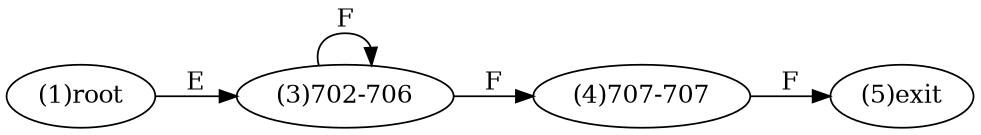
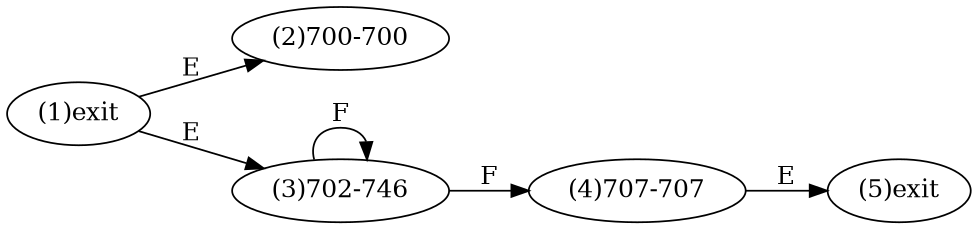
node "(2)700-700": added
edge "(4)707-707" -> "(5)exit": label "F" -> "E"
node "(1)root": label "(1)root" -> "(1)exit"
node "(3)702-706": label "(3)702-706" -> "(3)702-746"
